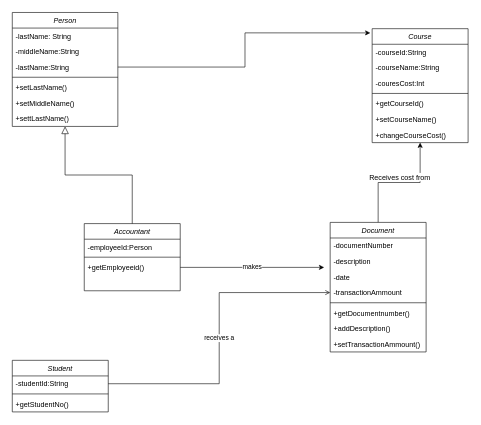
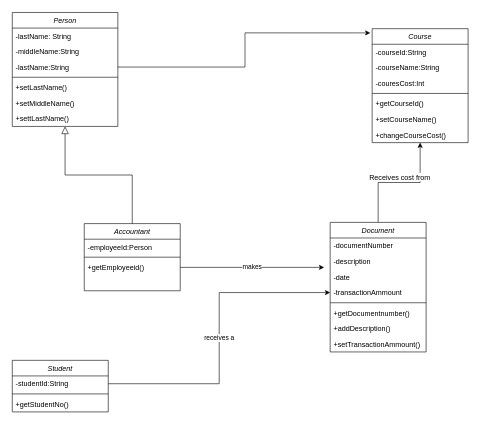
edge "-studentId:String" -> "-transactionAmmount": arrowhead open -> classic
